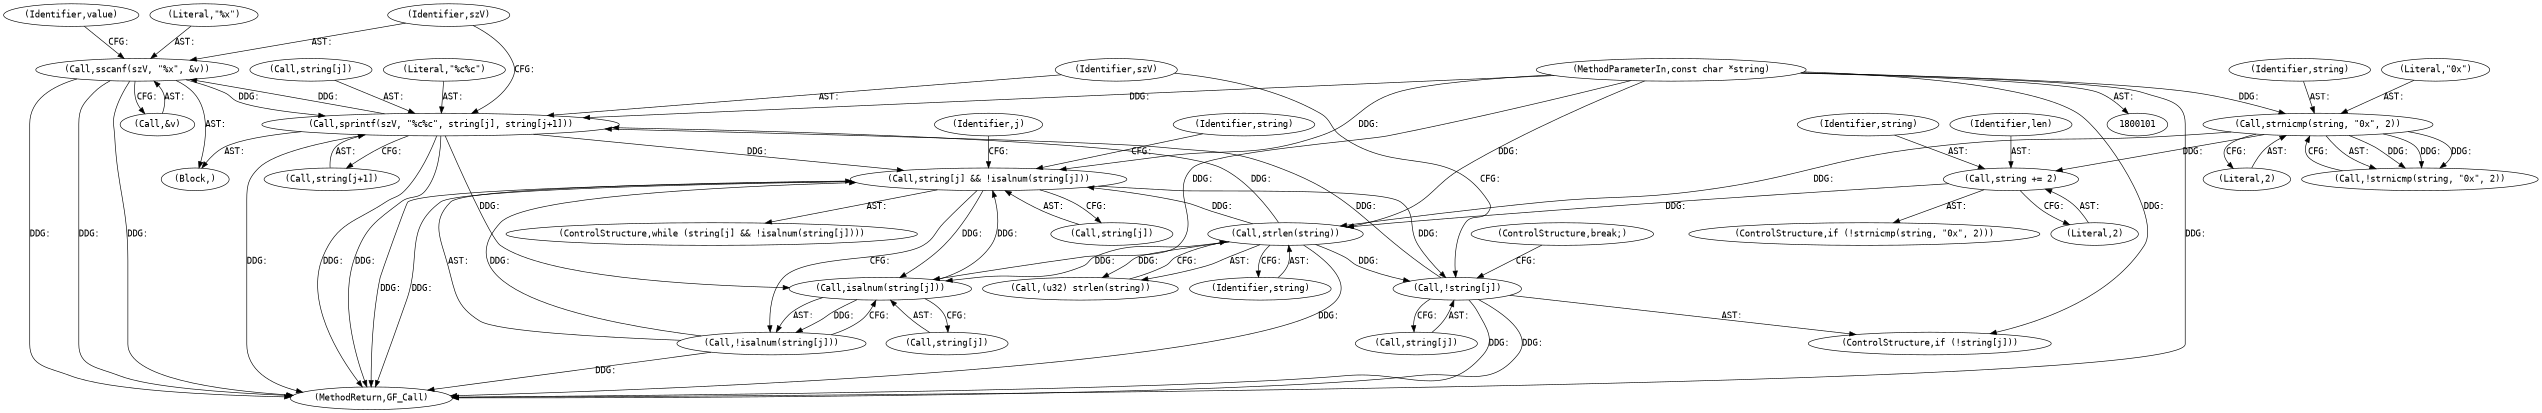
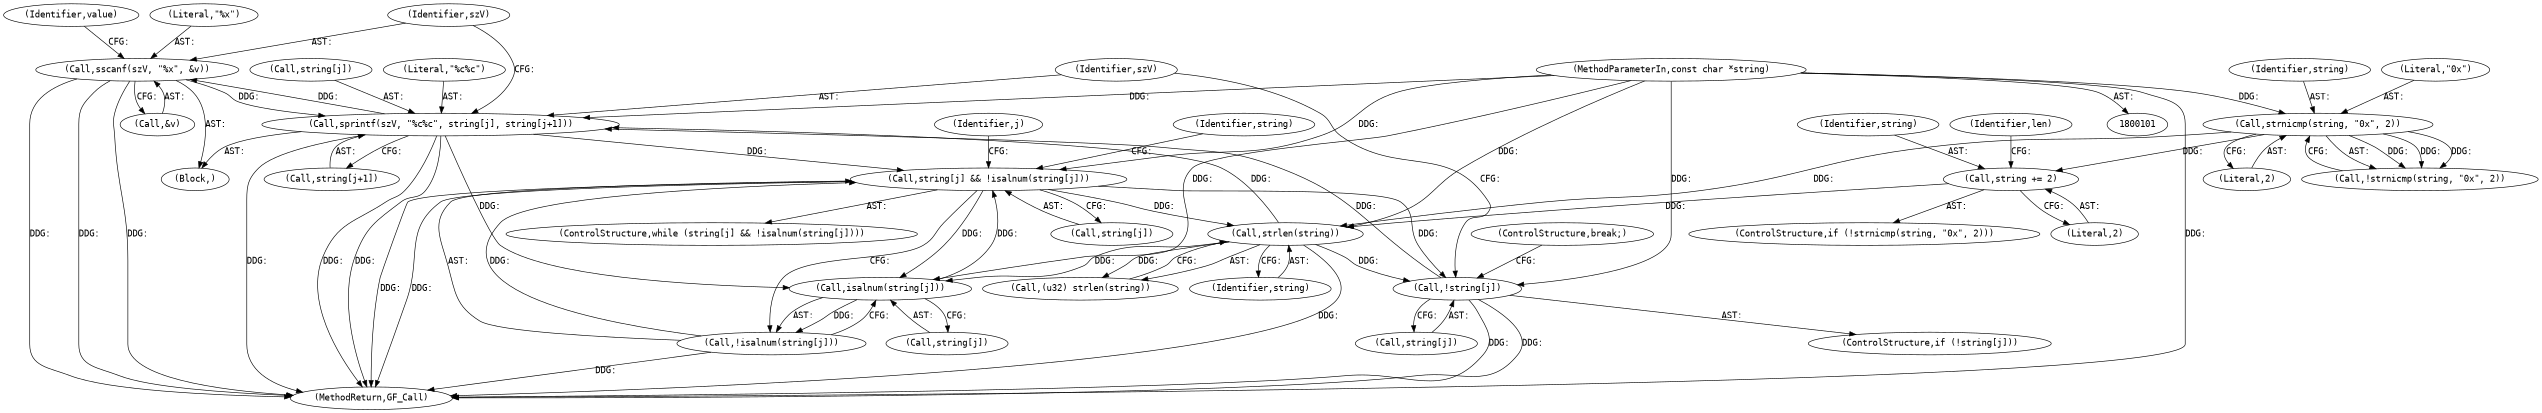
edge "(MethodParameterIn,const char *string)" -> "(ControlStructure,if (!string[j]))": now "(MethodParameterIn,const char *string)" -> "(Call,!string[j])"
edge "(Identifier,len)" -> "(Call,string += 2)": label "AST: " -> "CFG: "
edge "(Call,strlen(string))" -> "(Call,string[j] && !isalnum(string[j]))": reversed
